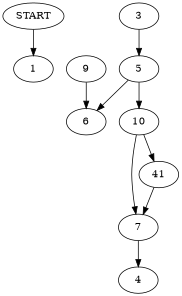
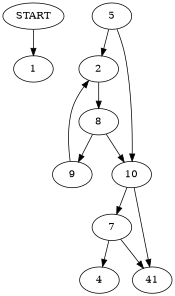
node "3": removed
node "6": label "6" -> "2"
node "8": added
edge "41" -> "7": reversed
